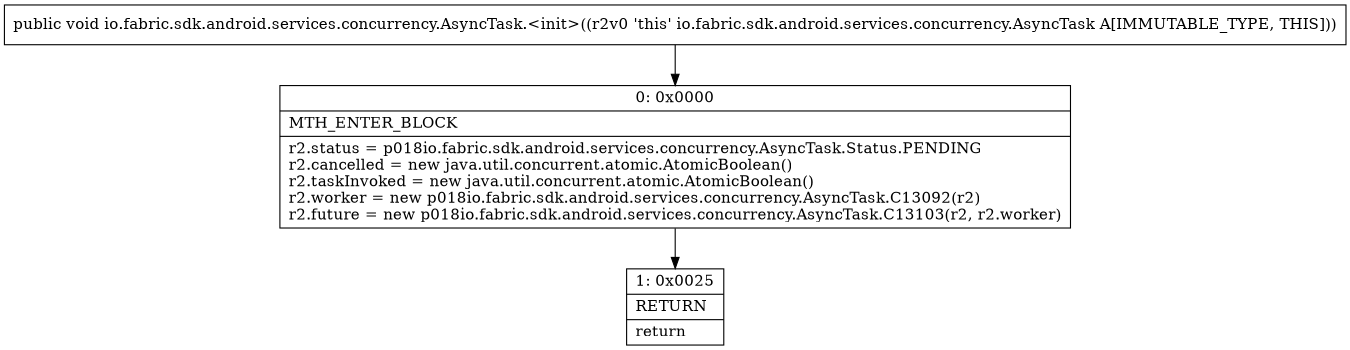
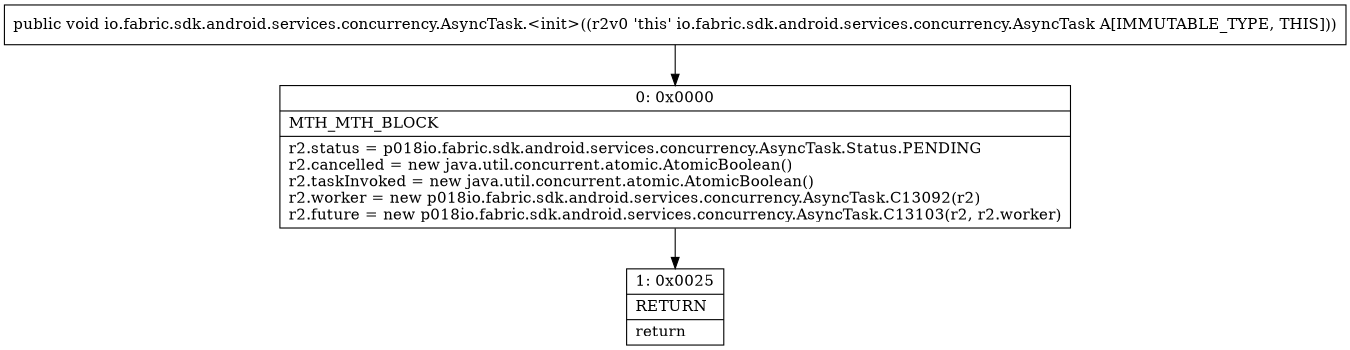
node "0: 0x0000": text "MTH_ENTER_BLOCK" -> "MTH_MTH_BLOCK"
